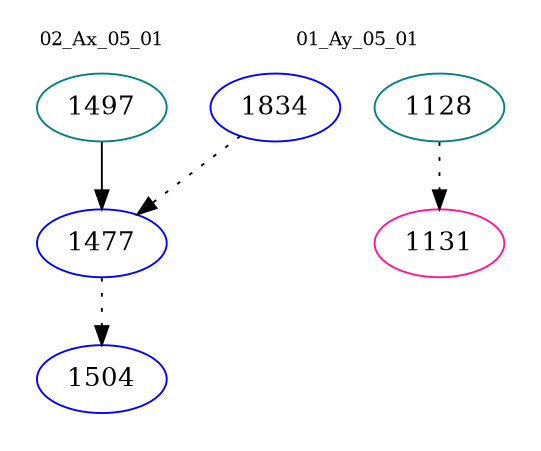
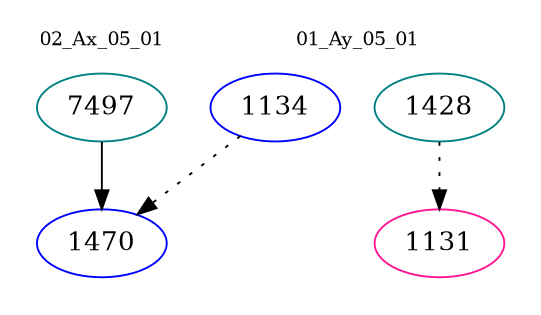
node "1497": label "1497" -> "7497"
node "1834": label "1834" -> "1134"
node "1128": label "1128" -> "1428"
node "1477": label "1477" -> "1470"
node "1504": removed
